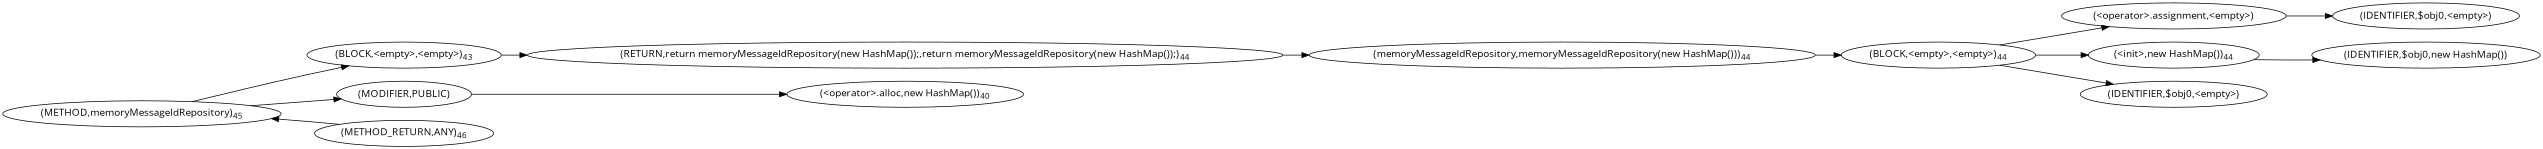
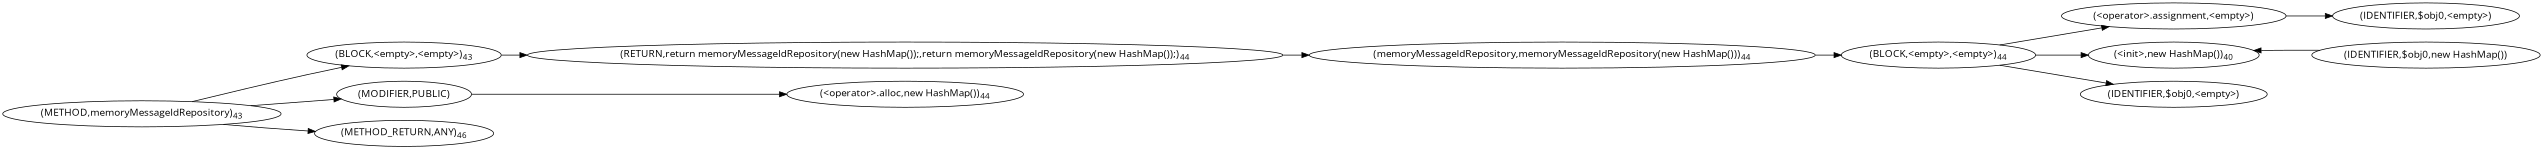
node "(<init>,new HashMap())": text "44" -> "40"
edge "(<init>,new HashMap())" -> "(IDENTIFIER,$obj0,new HashMap())": reversed
node "(<operator>.alloc,new HashMap())": text "40" -> "44"
node "(METHOD,memoryMessageIdRepository)": text "45" -> "43"
edge "(METHOD_RETURN,ANY)" -> "(METHOD,memoryMessageIdRepository)": reversed
